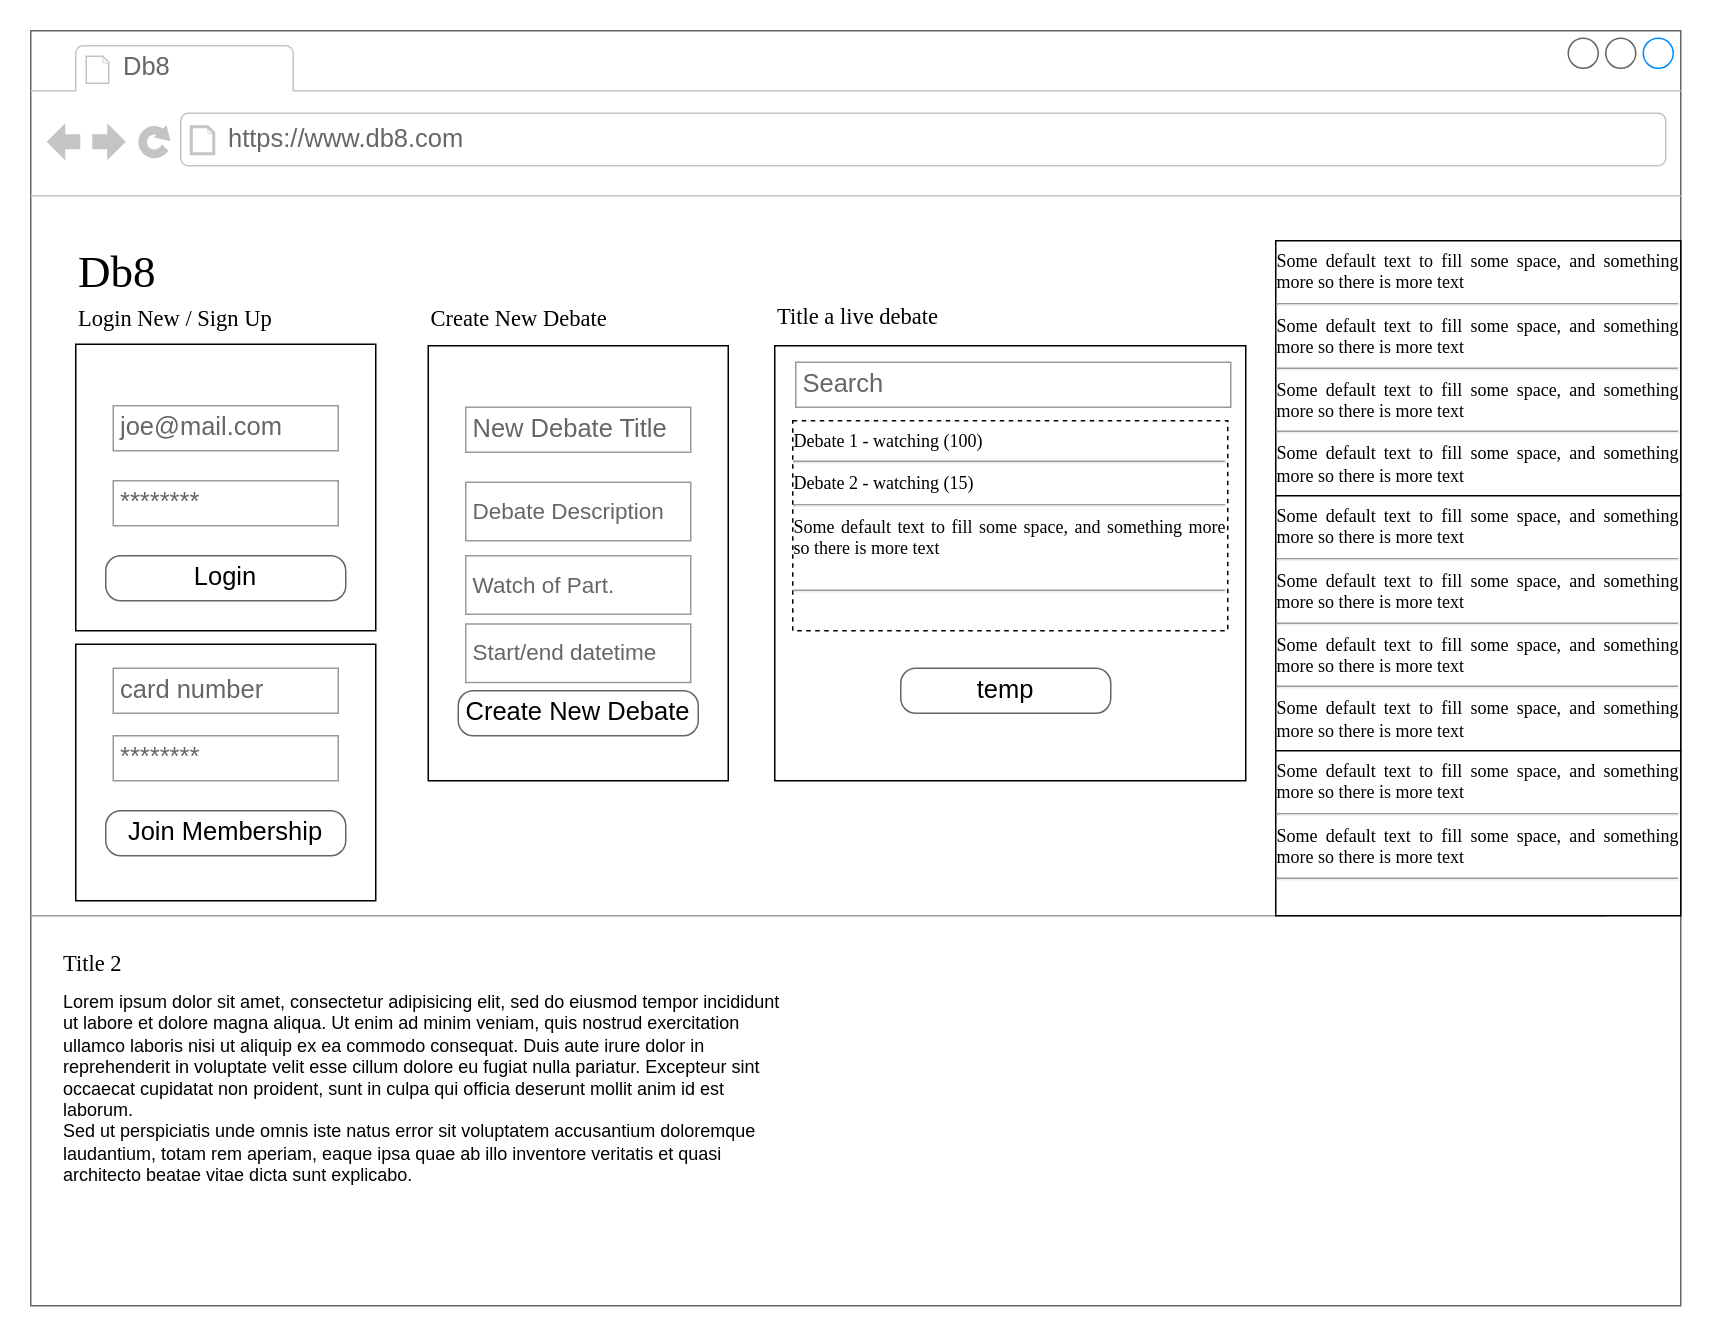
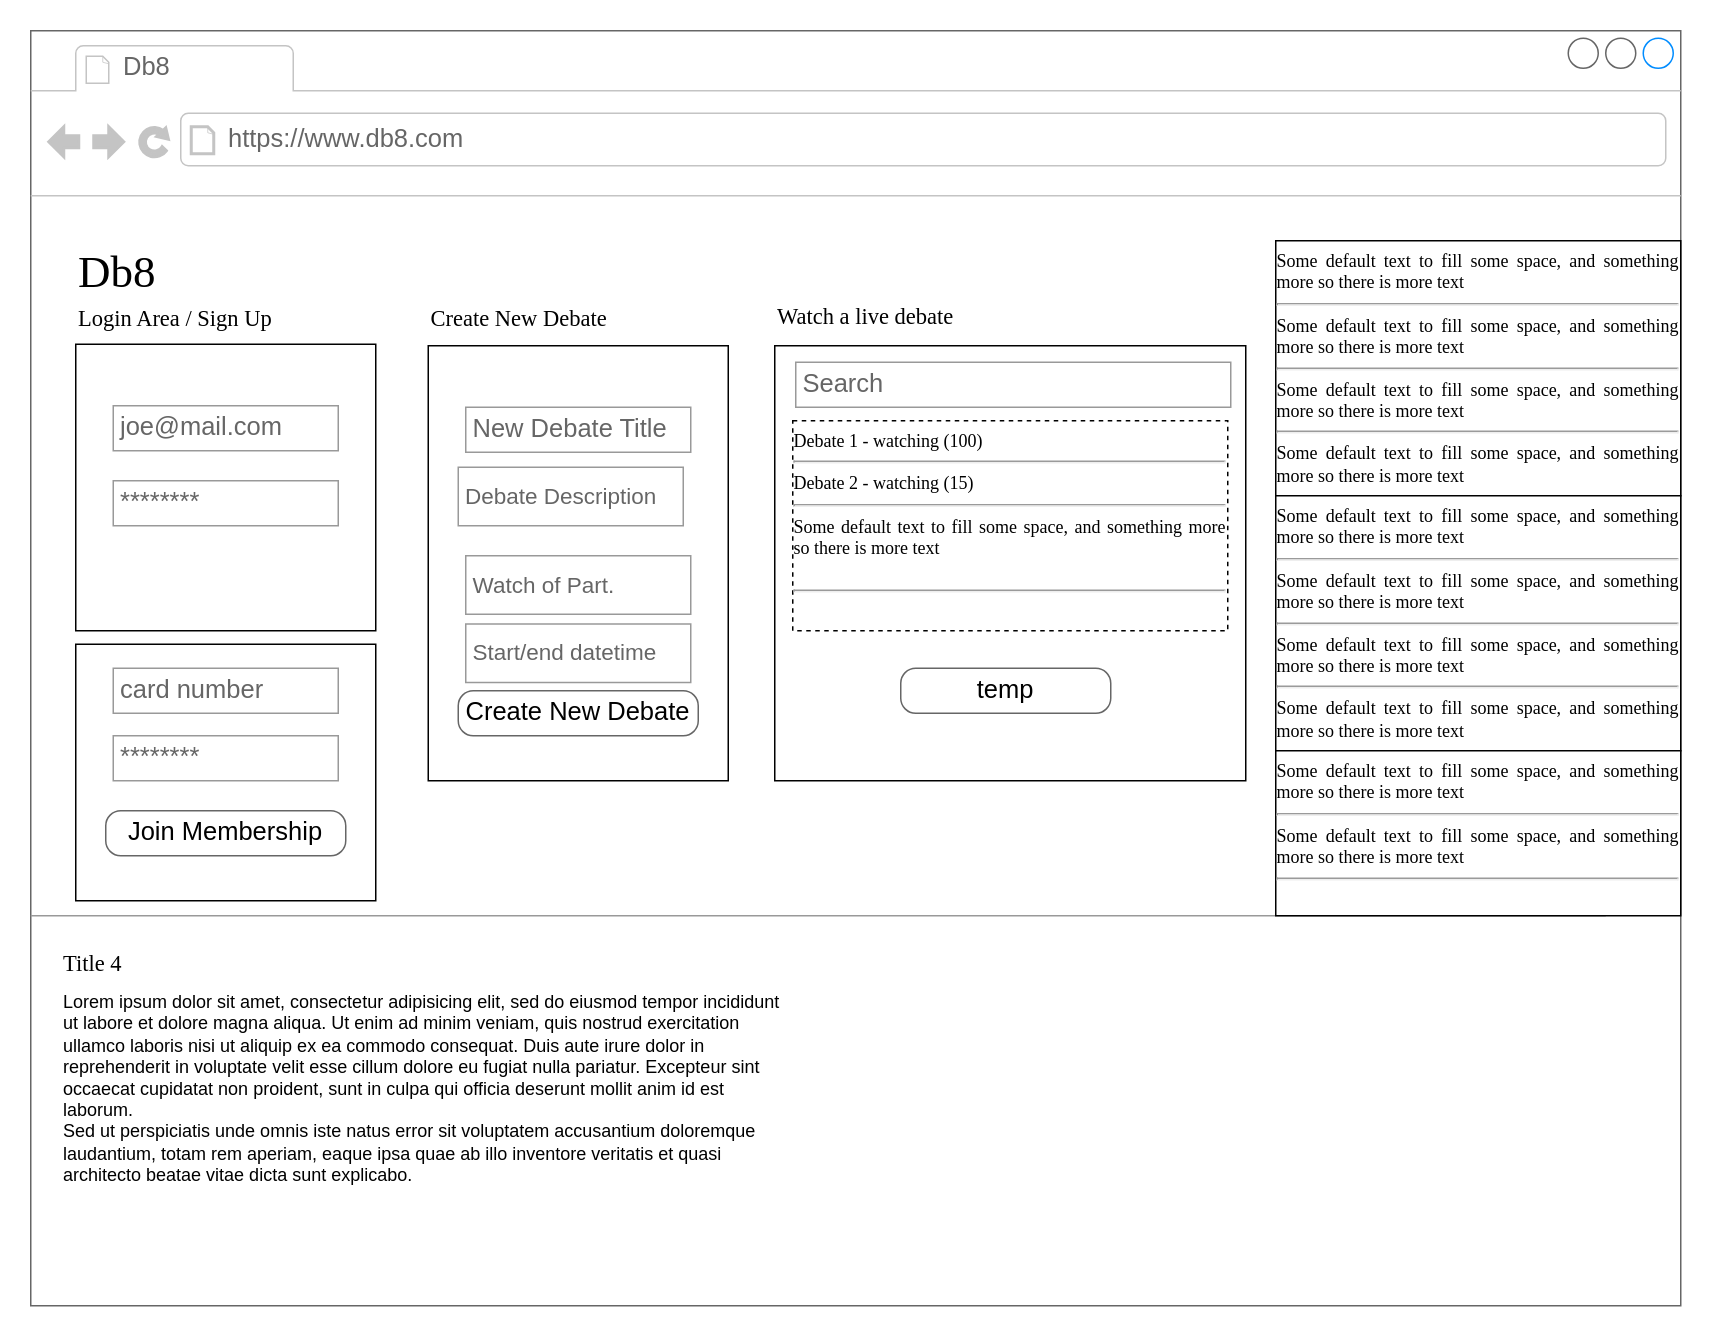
node "Title a live debate": label "Title a live debate" -> "Watch a live debate"
node "Login New / Sign Up": label "Login New / Sign Up" -> "Login Area / Sign Up"
node "Debate Description": moved (578, 512) -> (571, 497)
node "Login": removed
node "Title 2": label "Title 2" -> "Title 4"
